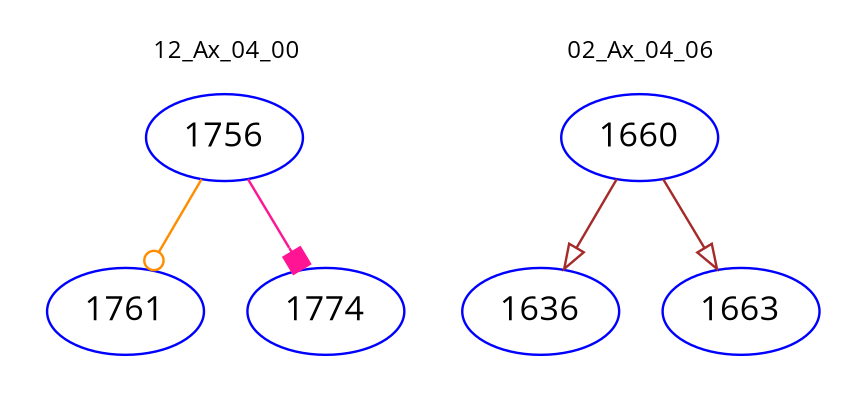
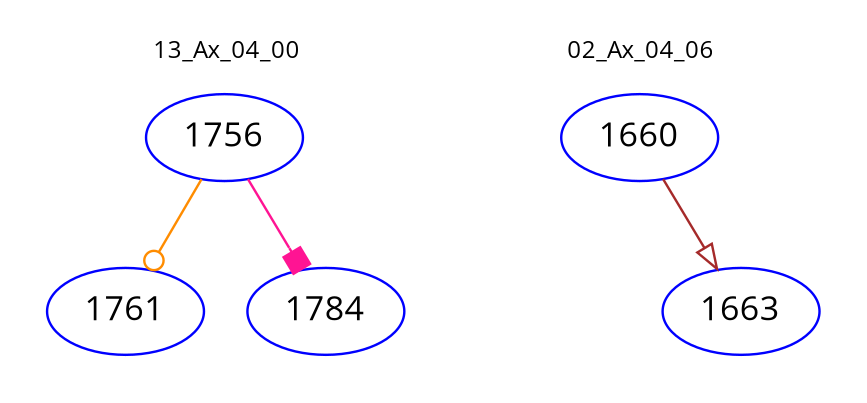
cluster "12_Ax_04_00": label "12_Ax_04_00" -> "13_Ax_04_00"
node "1774": label "1774" -> "1784"
node "1636": removed
